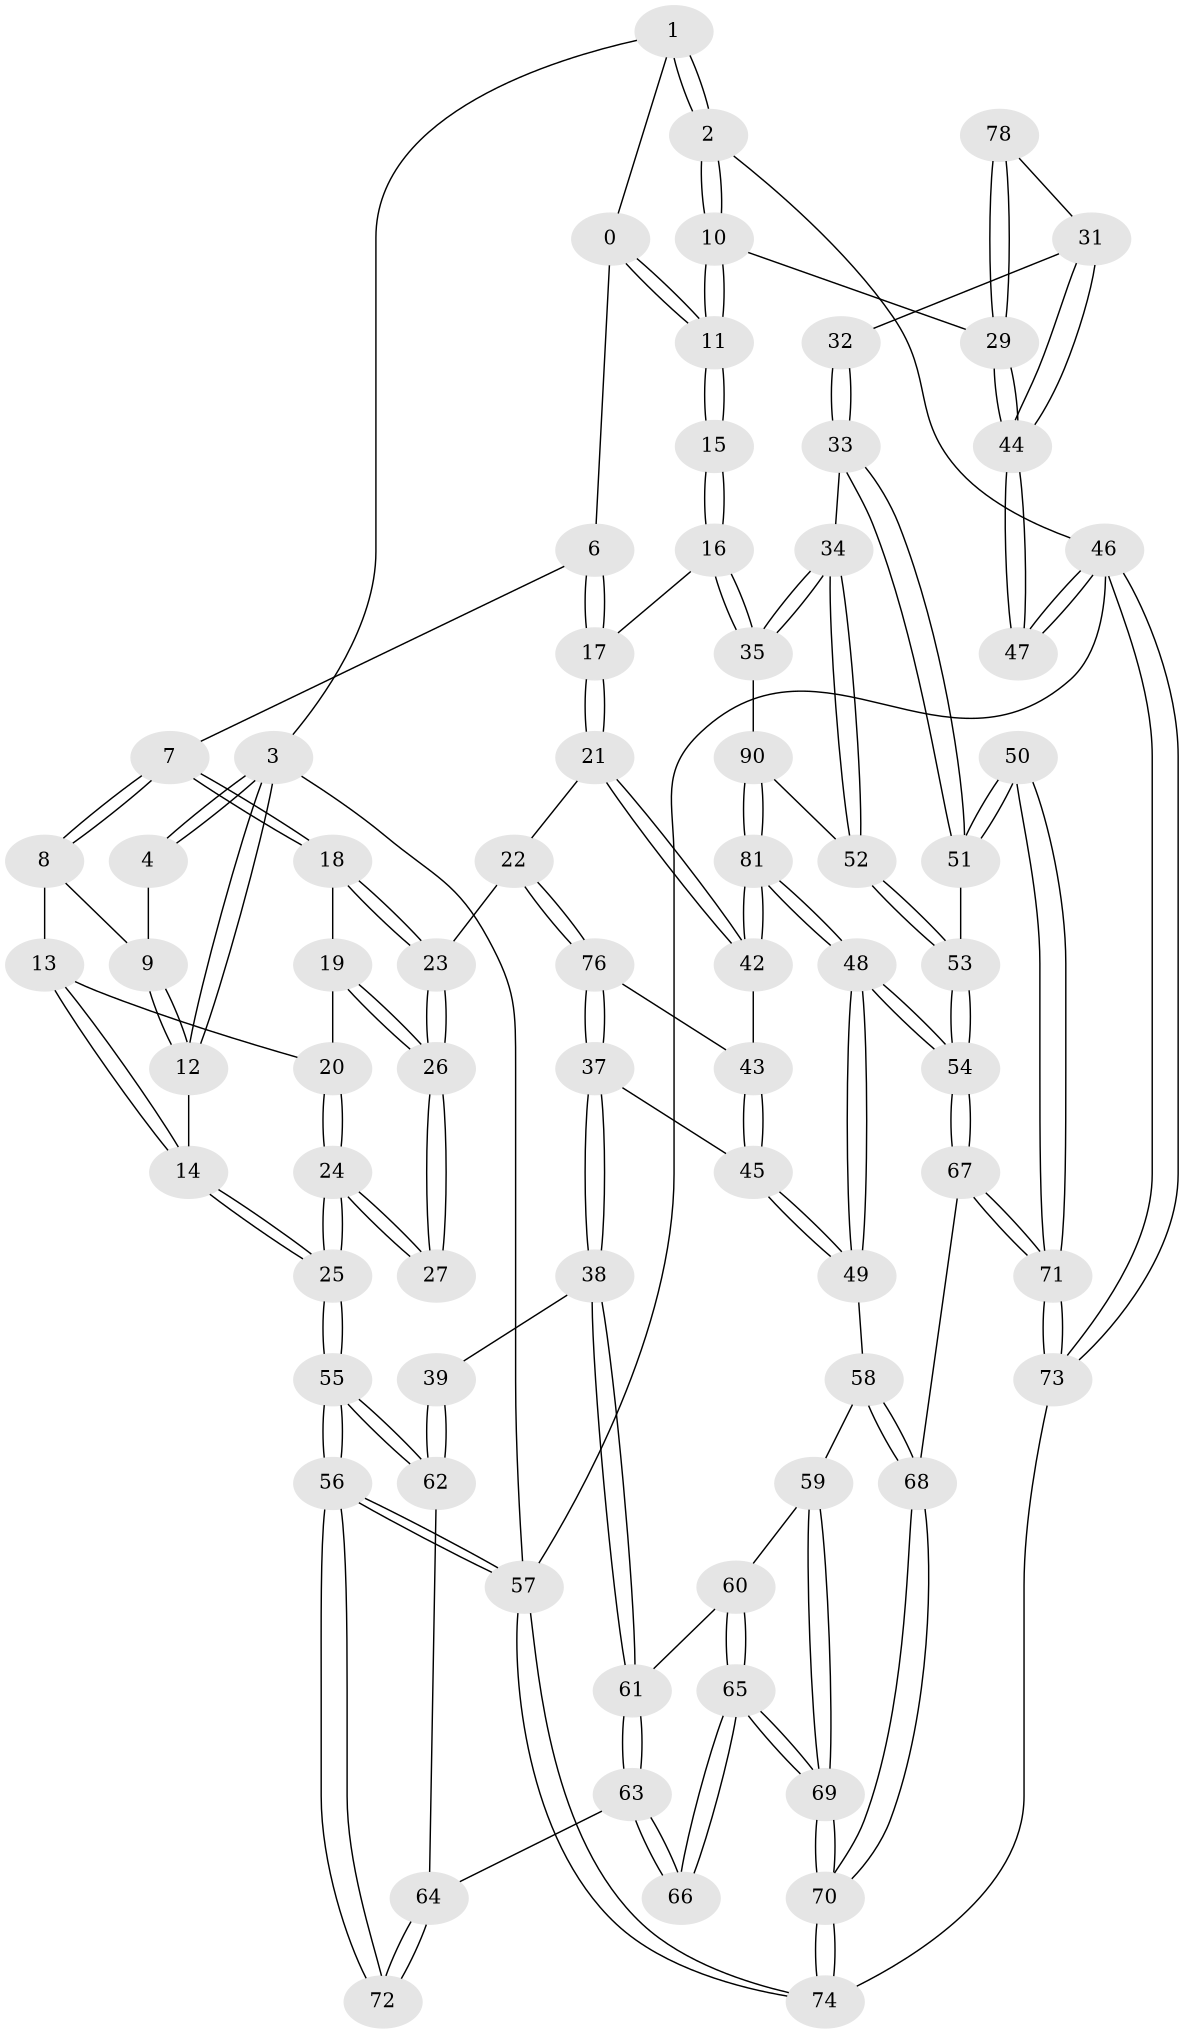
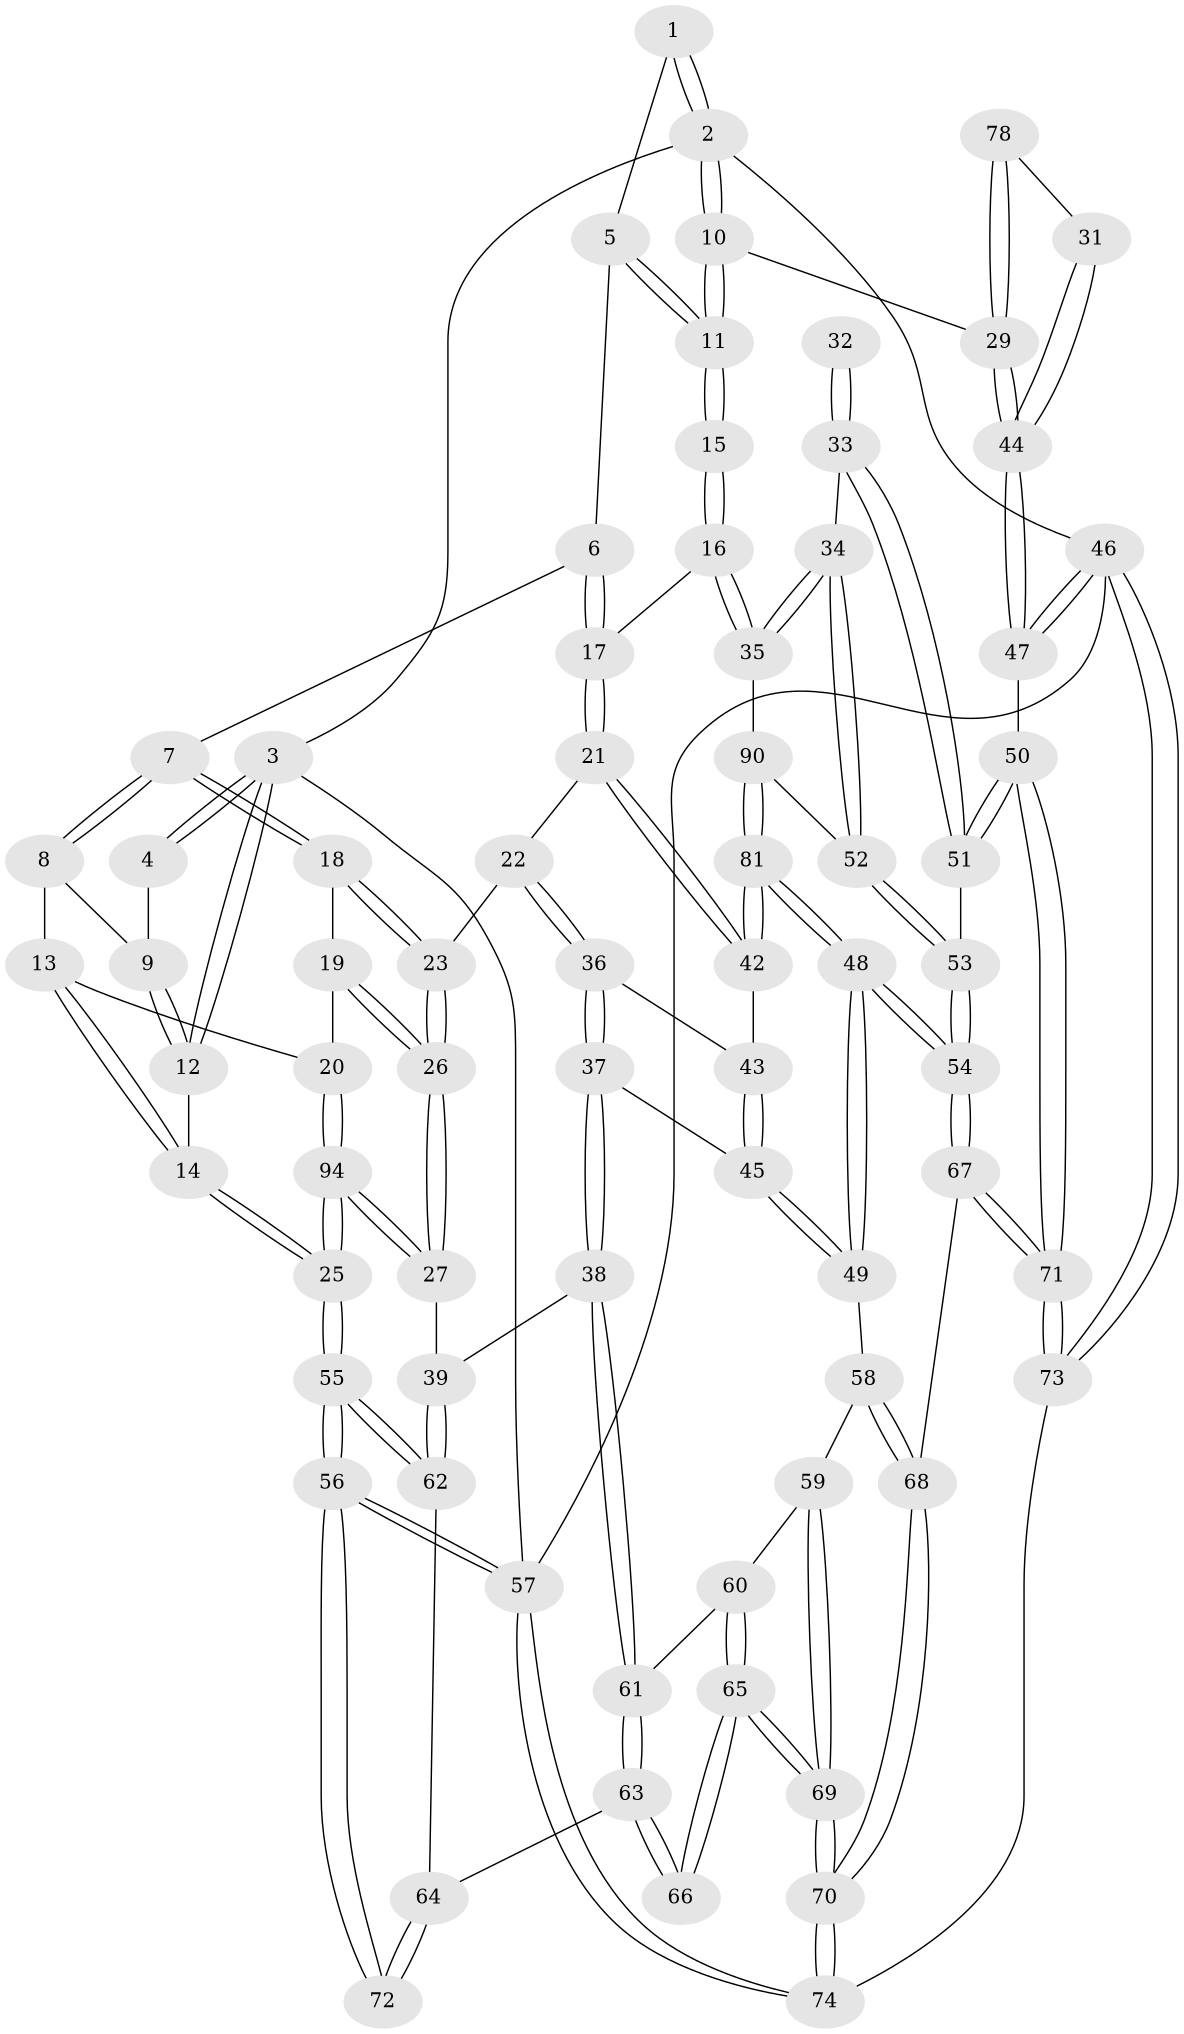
node "0": label "0" -> "5"
edge "31" -- "32": removed
edge "1" -- "3": now "2" -- "3"
edge "47" -- "50": added
node "76": label "76" -> "36"
node "24": label "24" -> "94"
edge "27" -- "39": added
